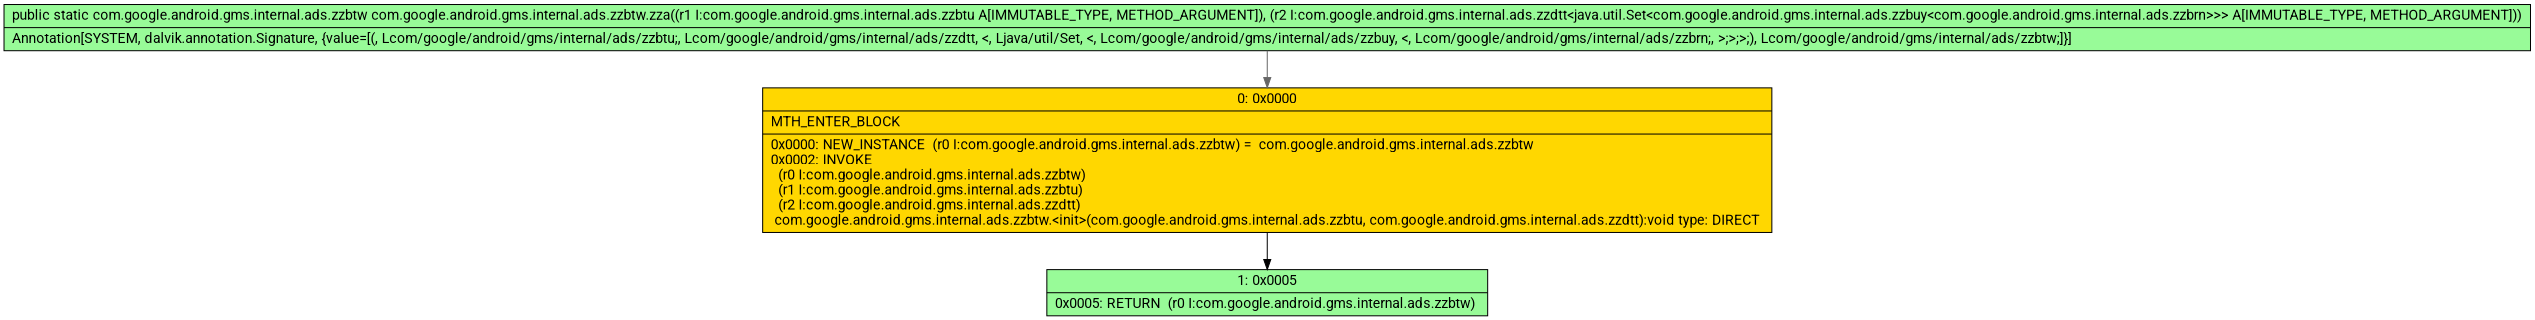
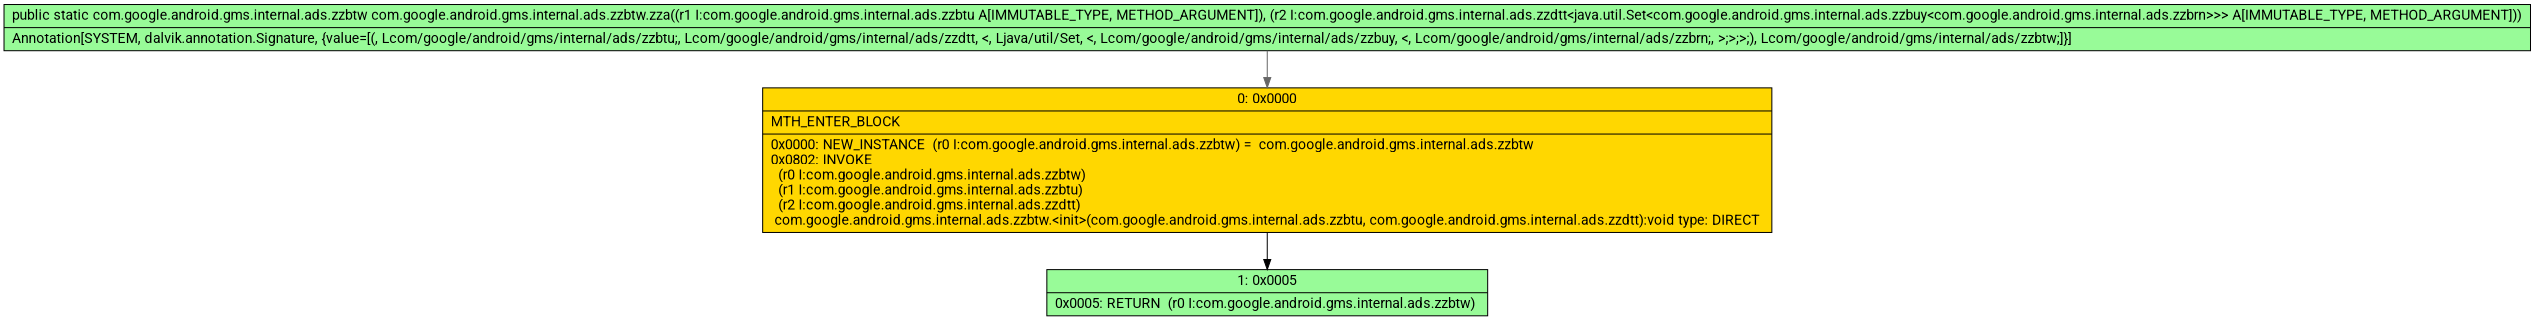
node "0: 0x0000": text "0x0002: INVOKE" -> "0x0802: INVOKE"
